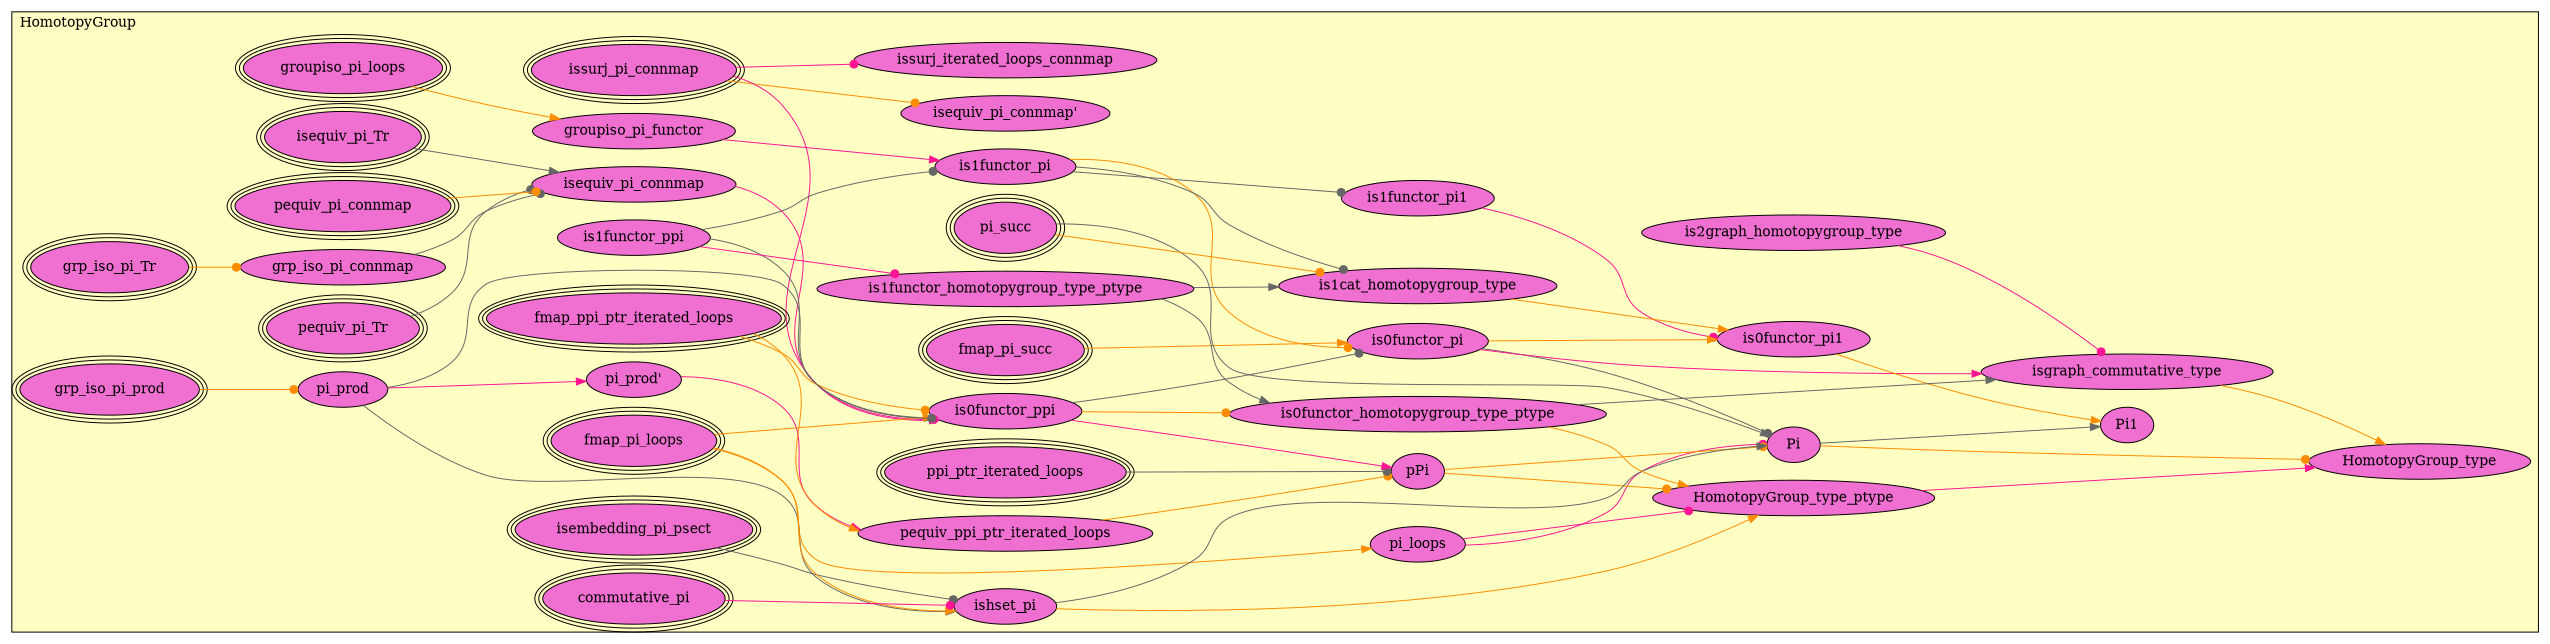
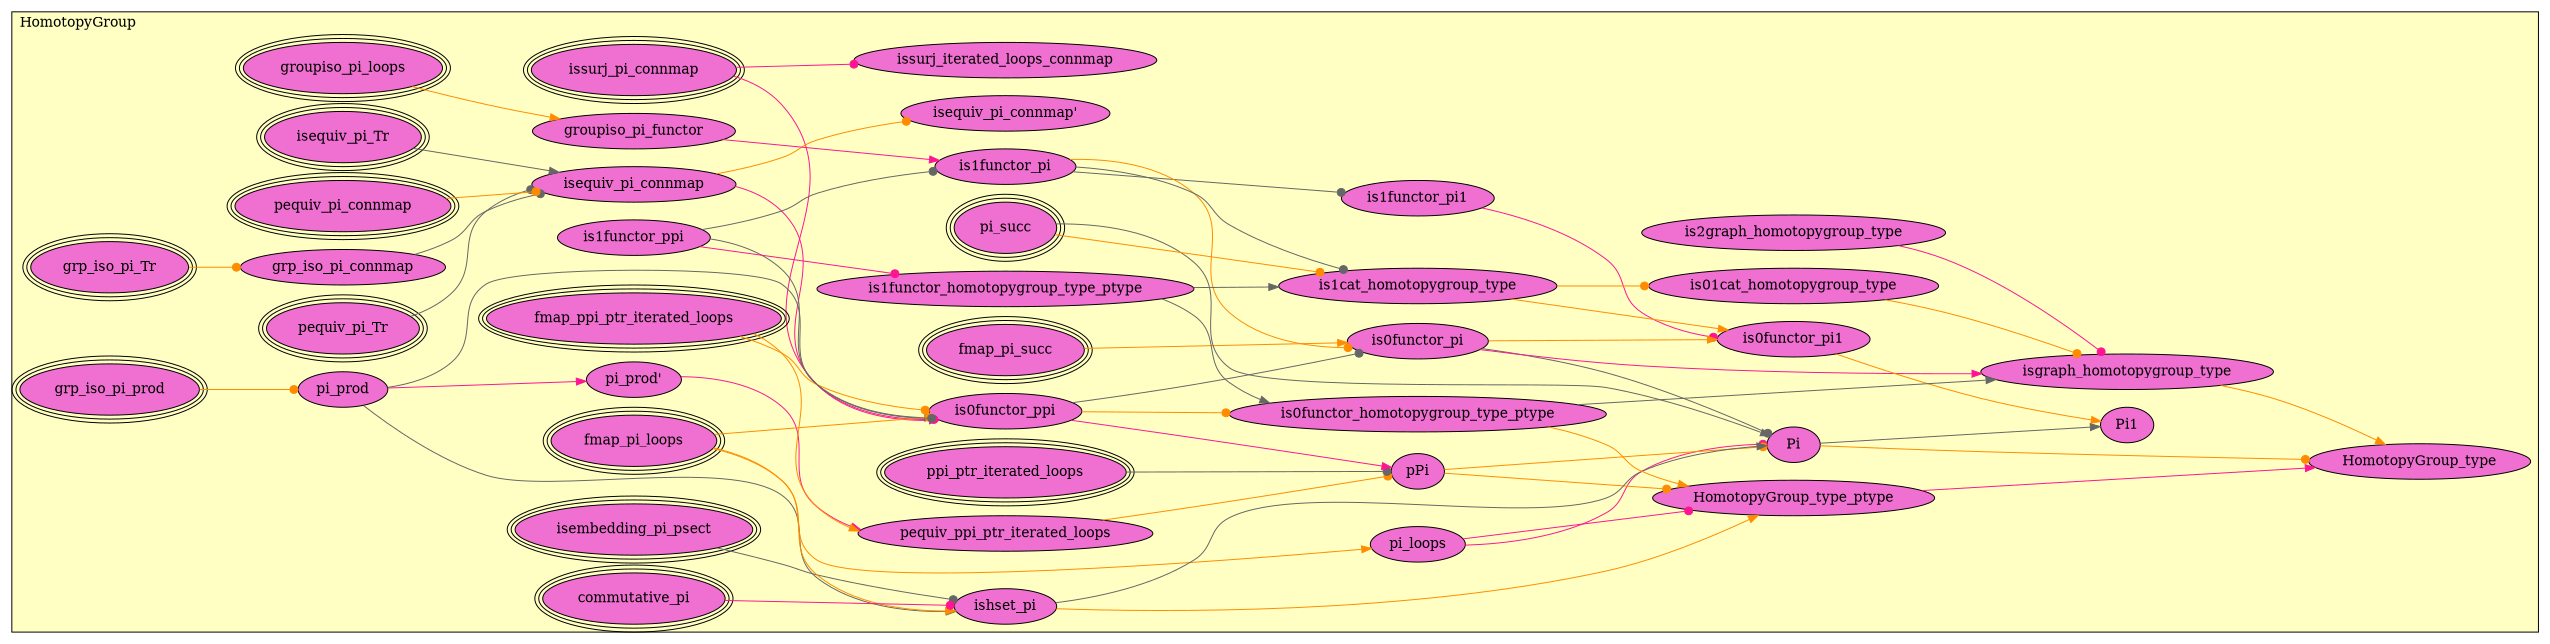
edge "issurj_pi_connmap" -> "isequiv_pi_connmap'": now "isequiv_pi_connmap" -> "isequiv_pi_connmap'"
node "is01cat_homotopygroup_type": added
node "isgraph_commutative_type": label "isgraph_commutative_type" -> "isgraph_homotopygroup_type"
edge "fmap_pi_loops" -> "is0functor_ppi": arrowhead normal -> dot
